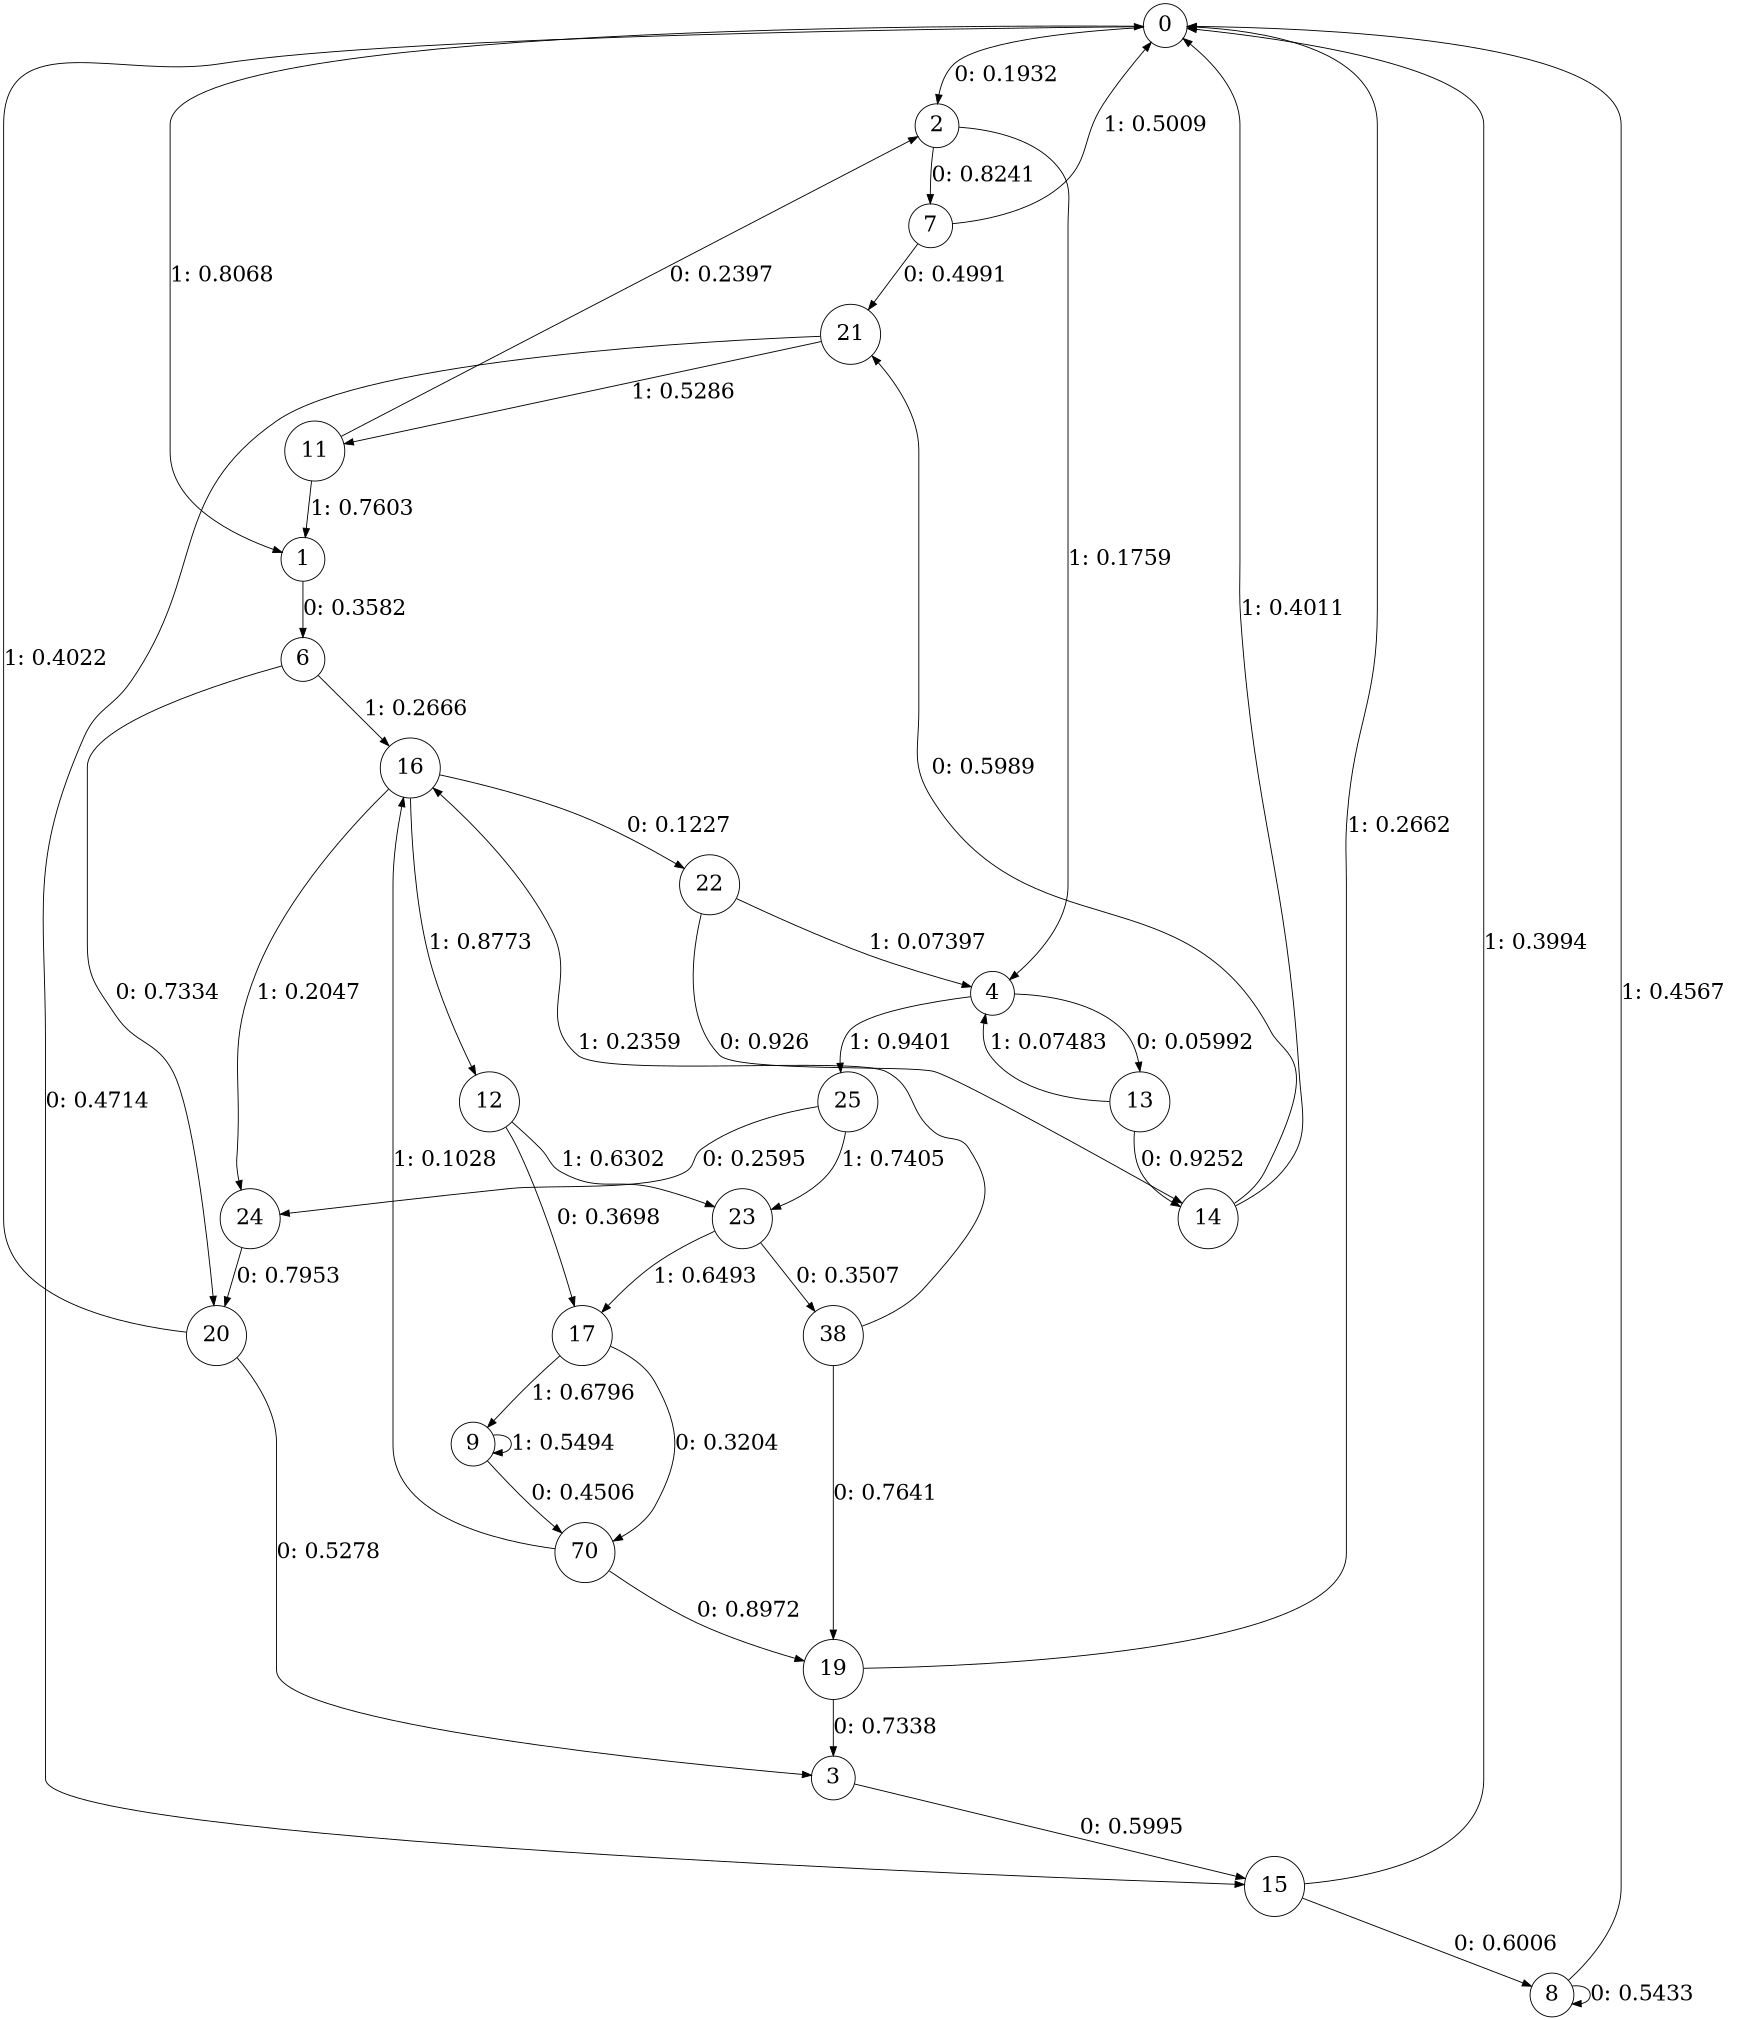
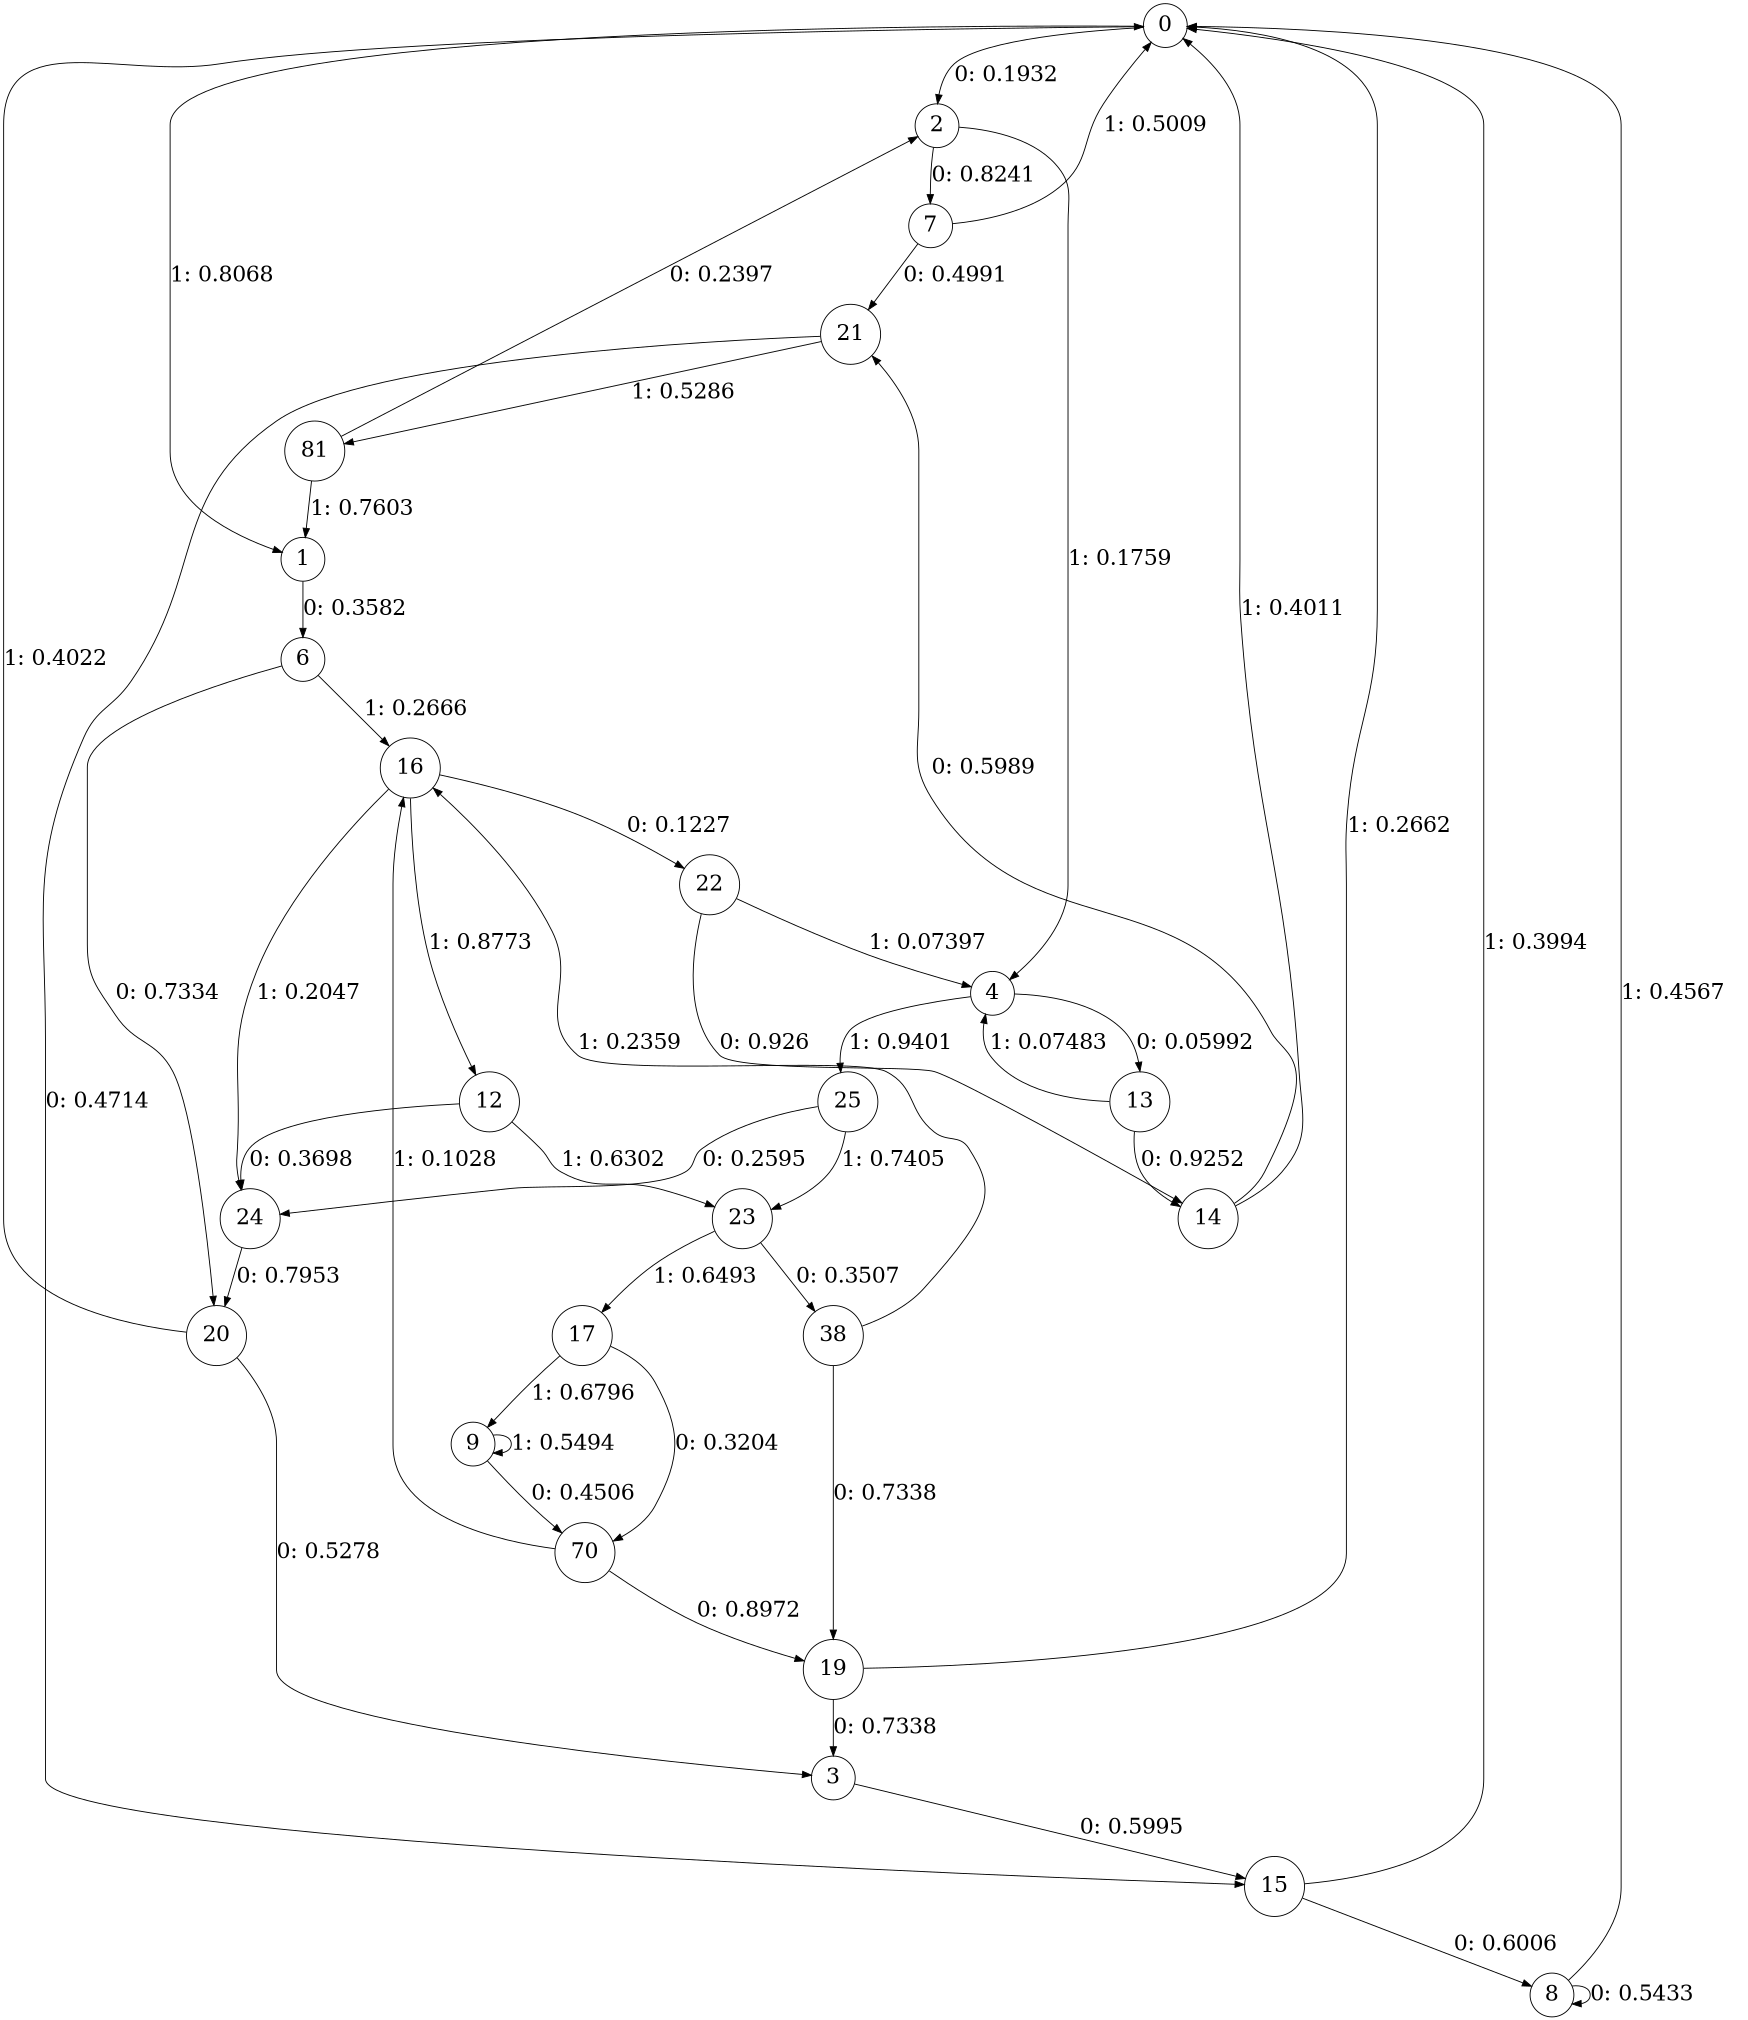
node "11": label "11" -> "81"
edge "12" -> "17": now "12" -> "24"
edge "38" -> "19": label "0: 0.7641   " -> "0: 0.7338   "
